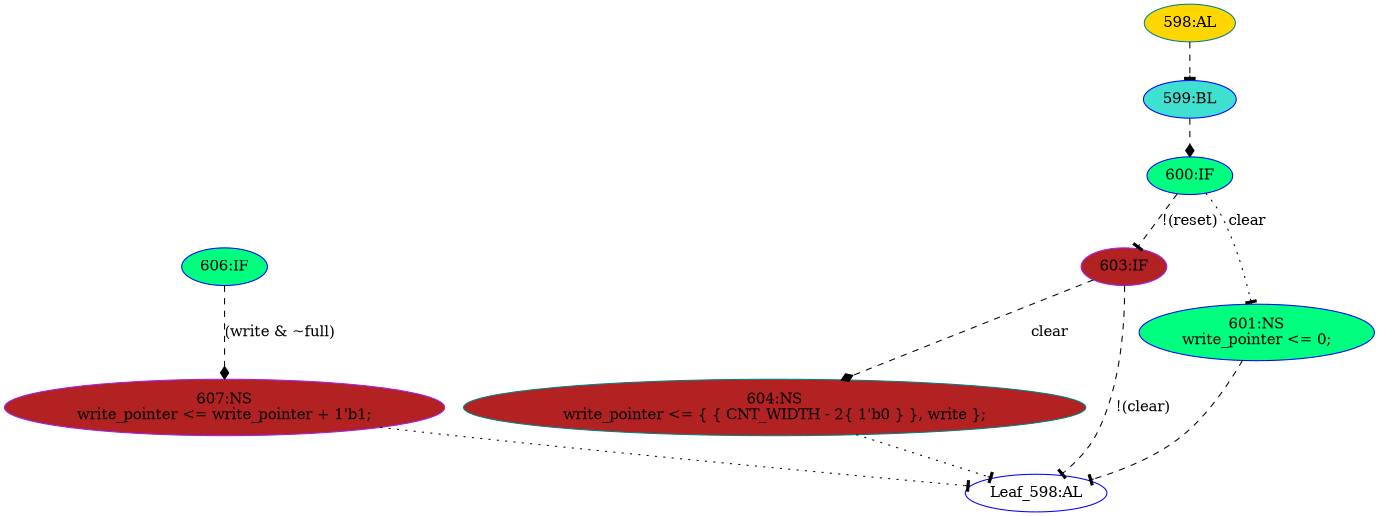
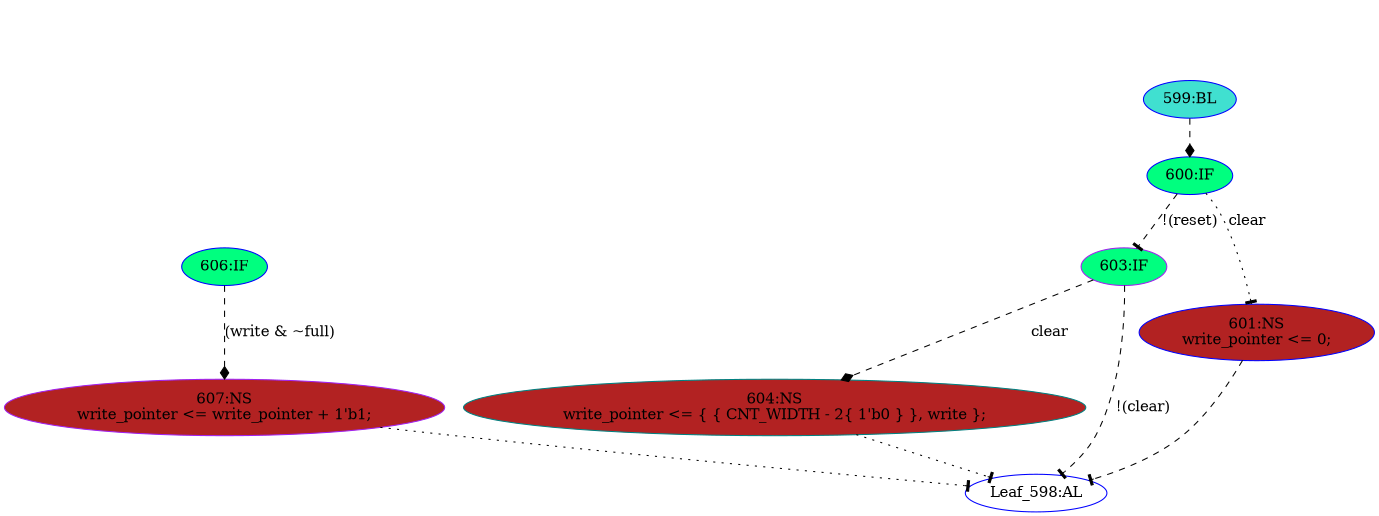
node "598:AL": removed
node "603:IF": fillcolor firebrick -> springgreen
node "601:NS write_pointer <= 0;": fillcolor springgreen -> firebrick
